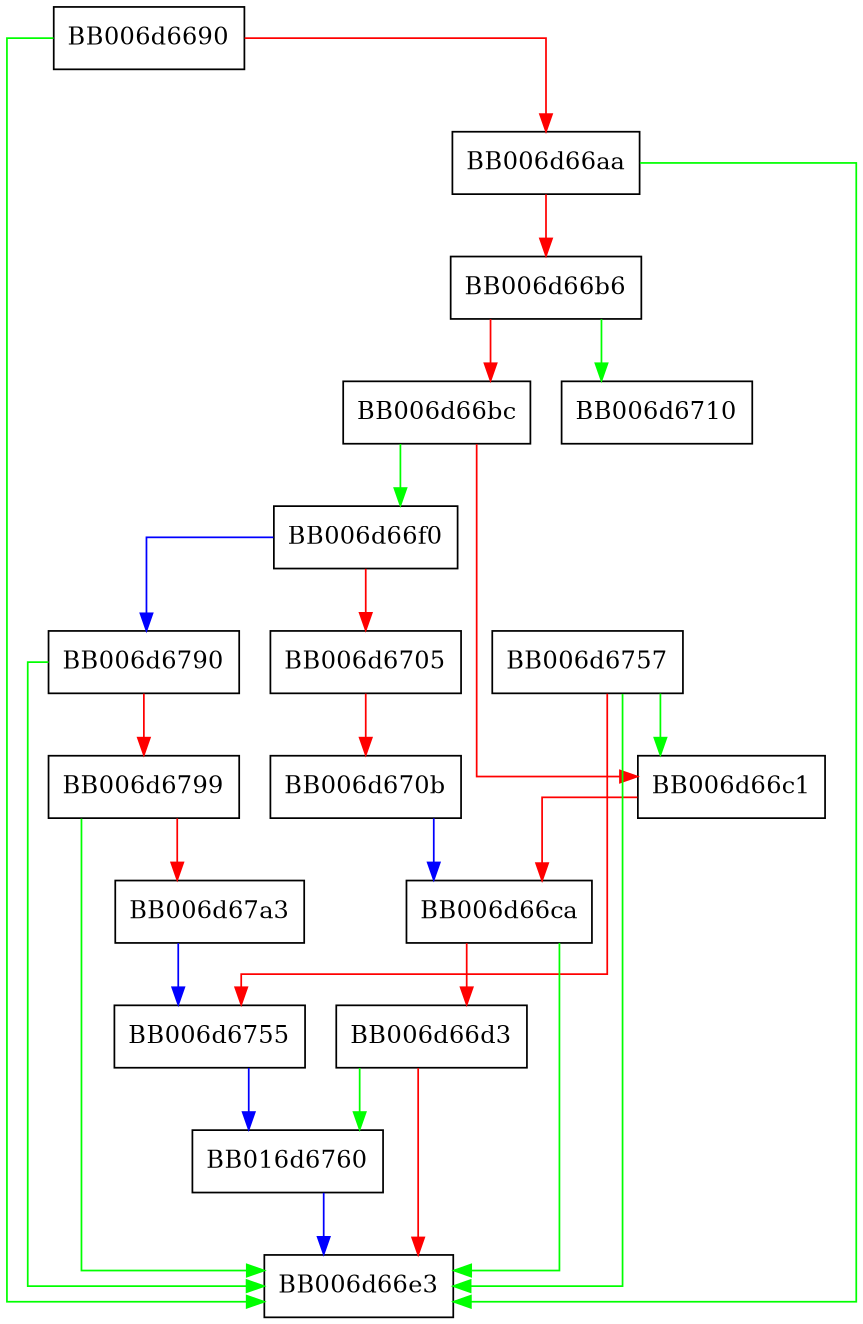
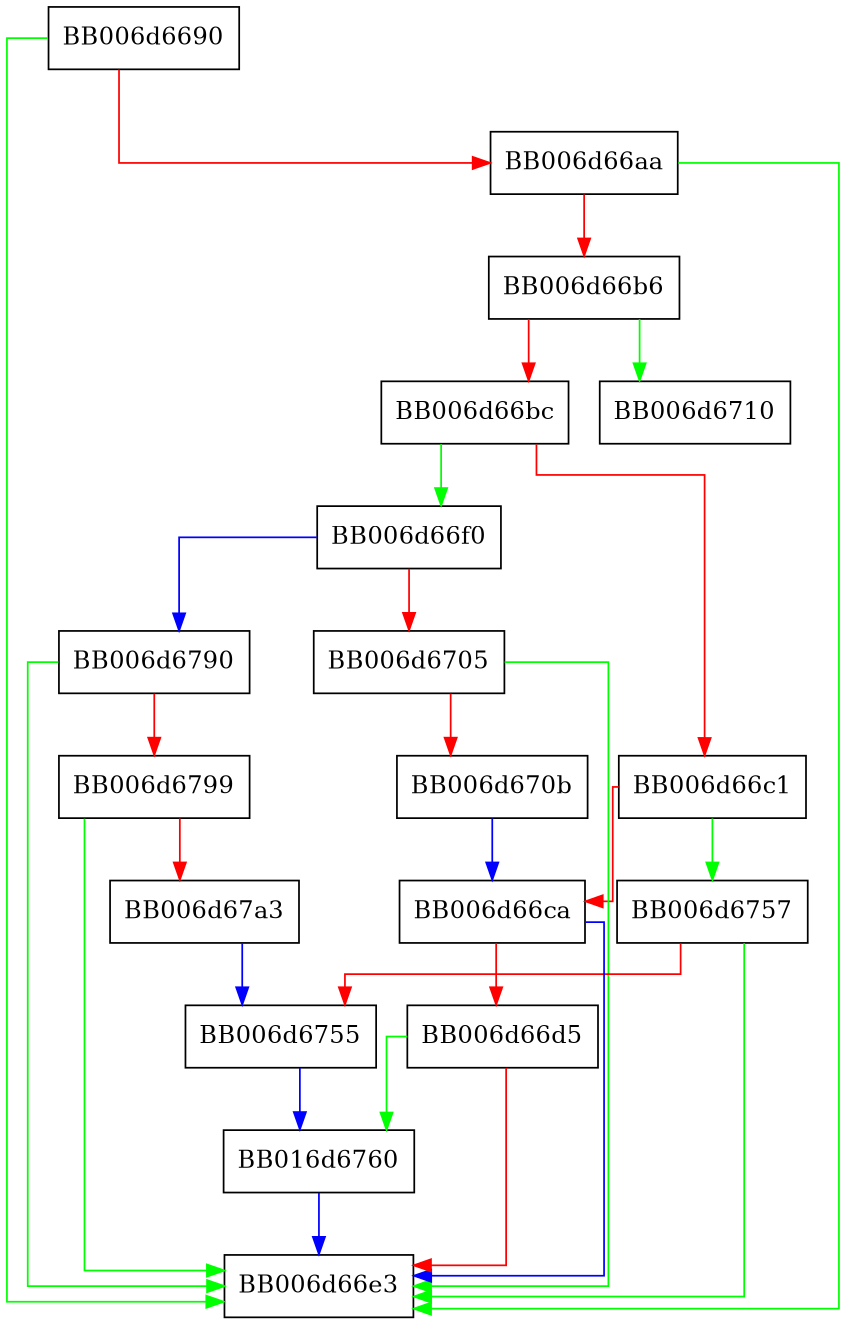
edge "BB006d6757" -> "BB006d66c1": reversed
edge "BB006d6705" -> "BB006d66e3": added
node "BB006d66d3": label "BB006d66d3" -> "BB006d66d5"
edge "BB006d66ca" -> "BB006d66e3": color green -> blue
